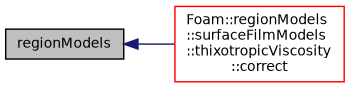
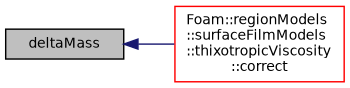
node "regionModels": label "regionModels" -> "deltaMass"
